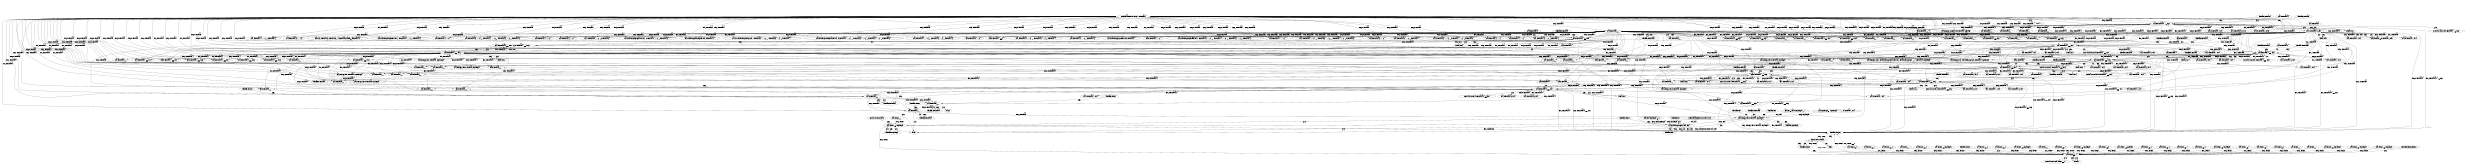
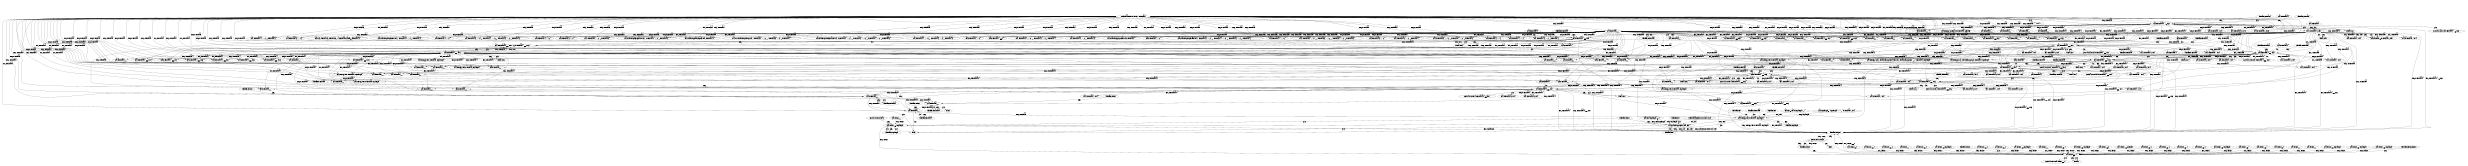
edge "(MethodParameterIn,uint8_t * event_data)" -> "(Call,event_data[3] << 8)": now "(MethodParameterIn,uint8_t * event_data)" -> "(Literal,0x07)"
edge "(Call,ret_cnt == 0)" -> "(Return,return ret_cnt;)": removed, label "DDG: ret_cnt"
